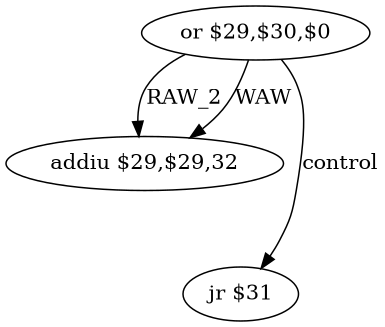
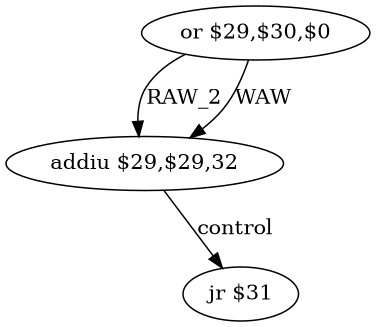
edge "or $29,$30,$0" -> "jr $31": now "addiu $29,$29,32" -> "jr $31"
